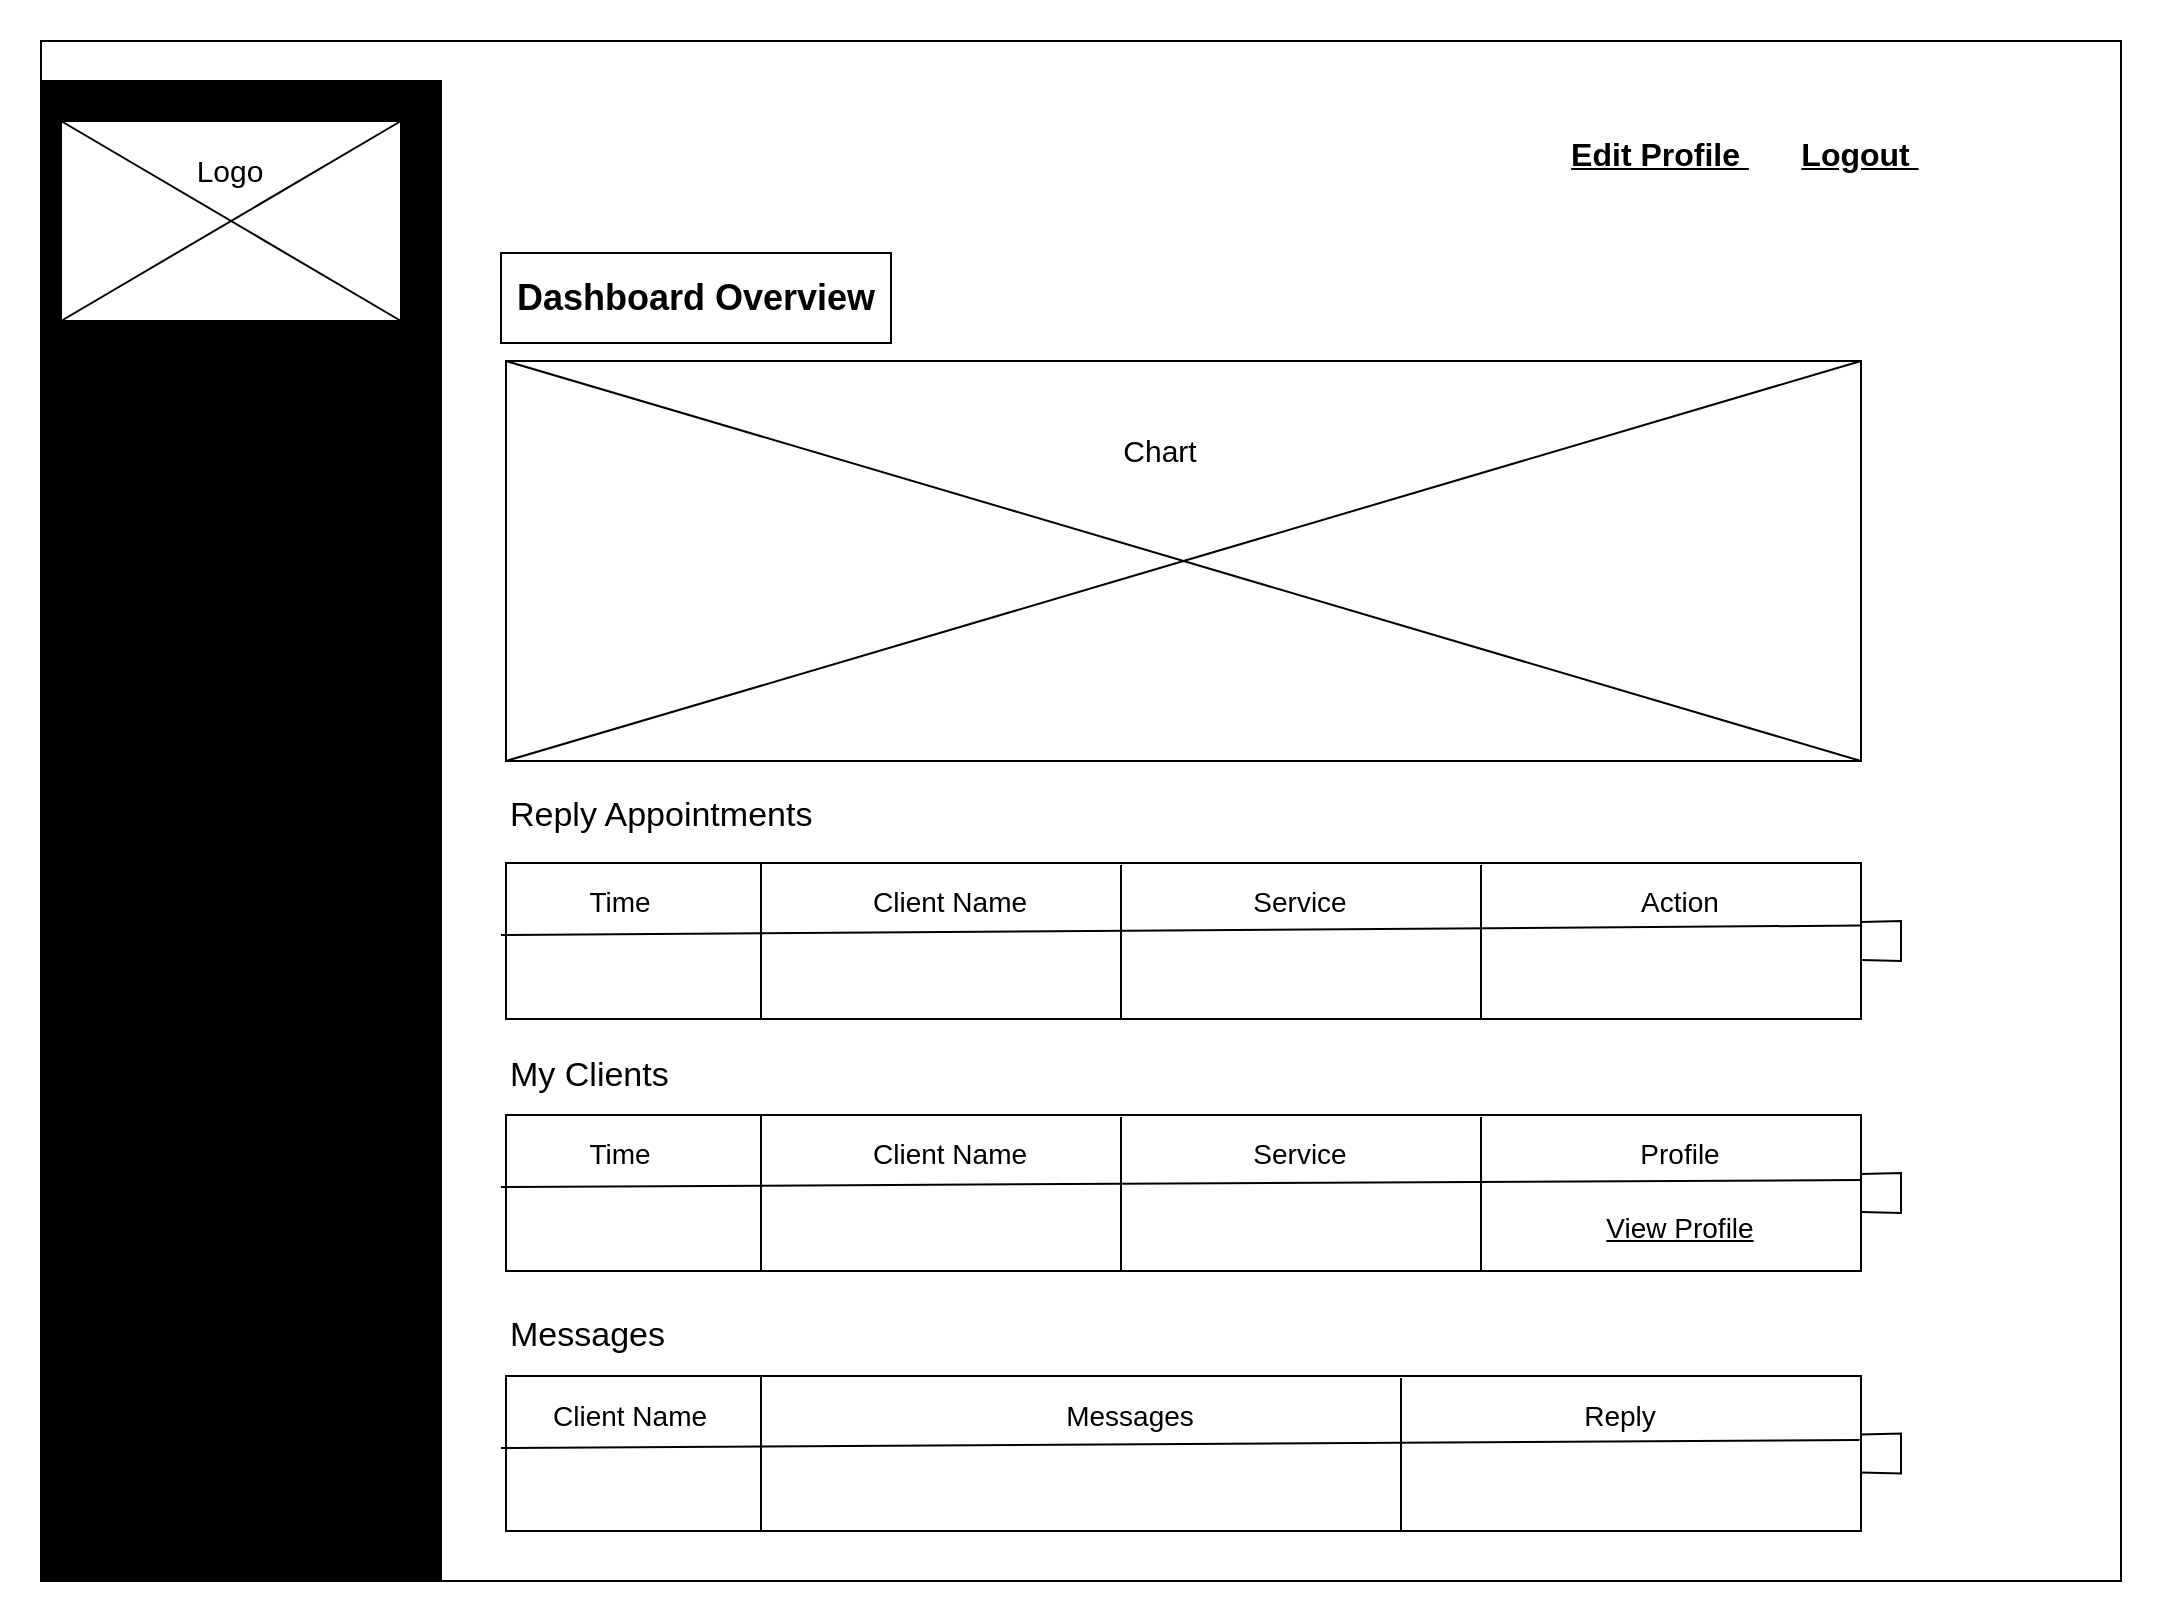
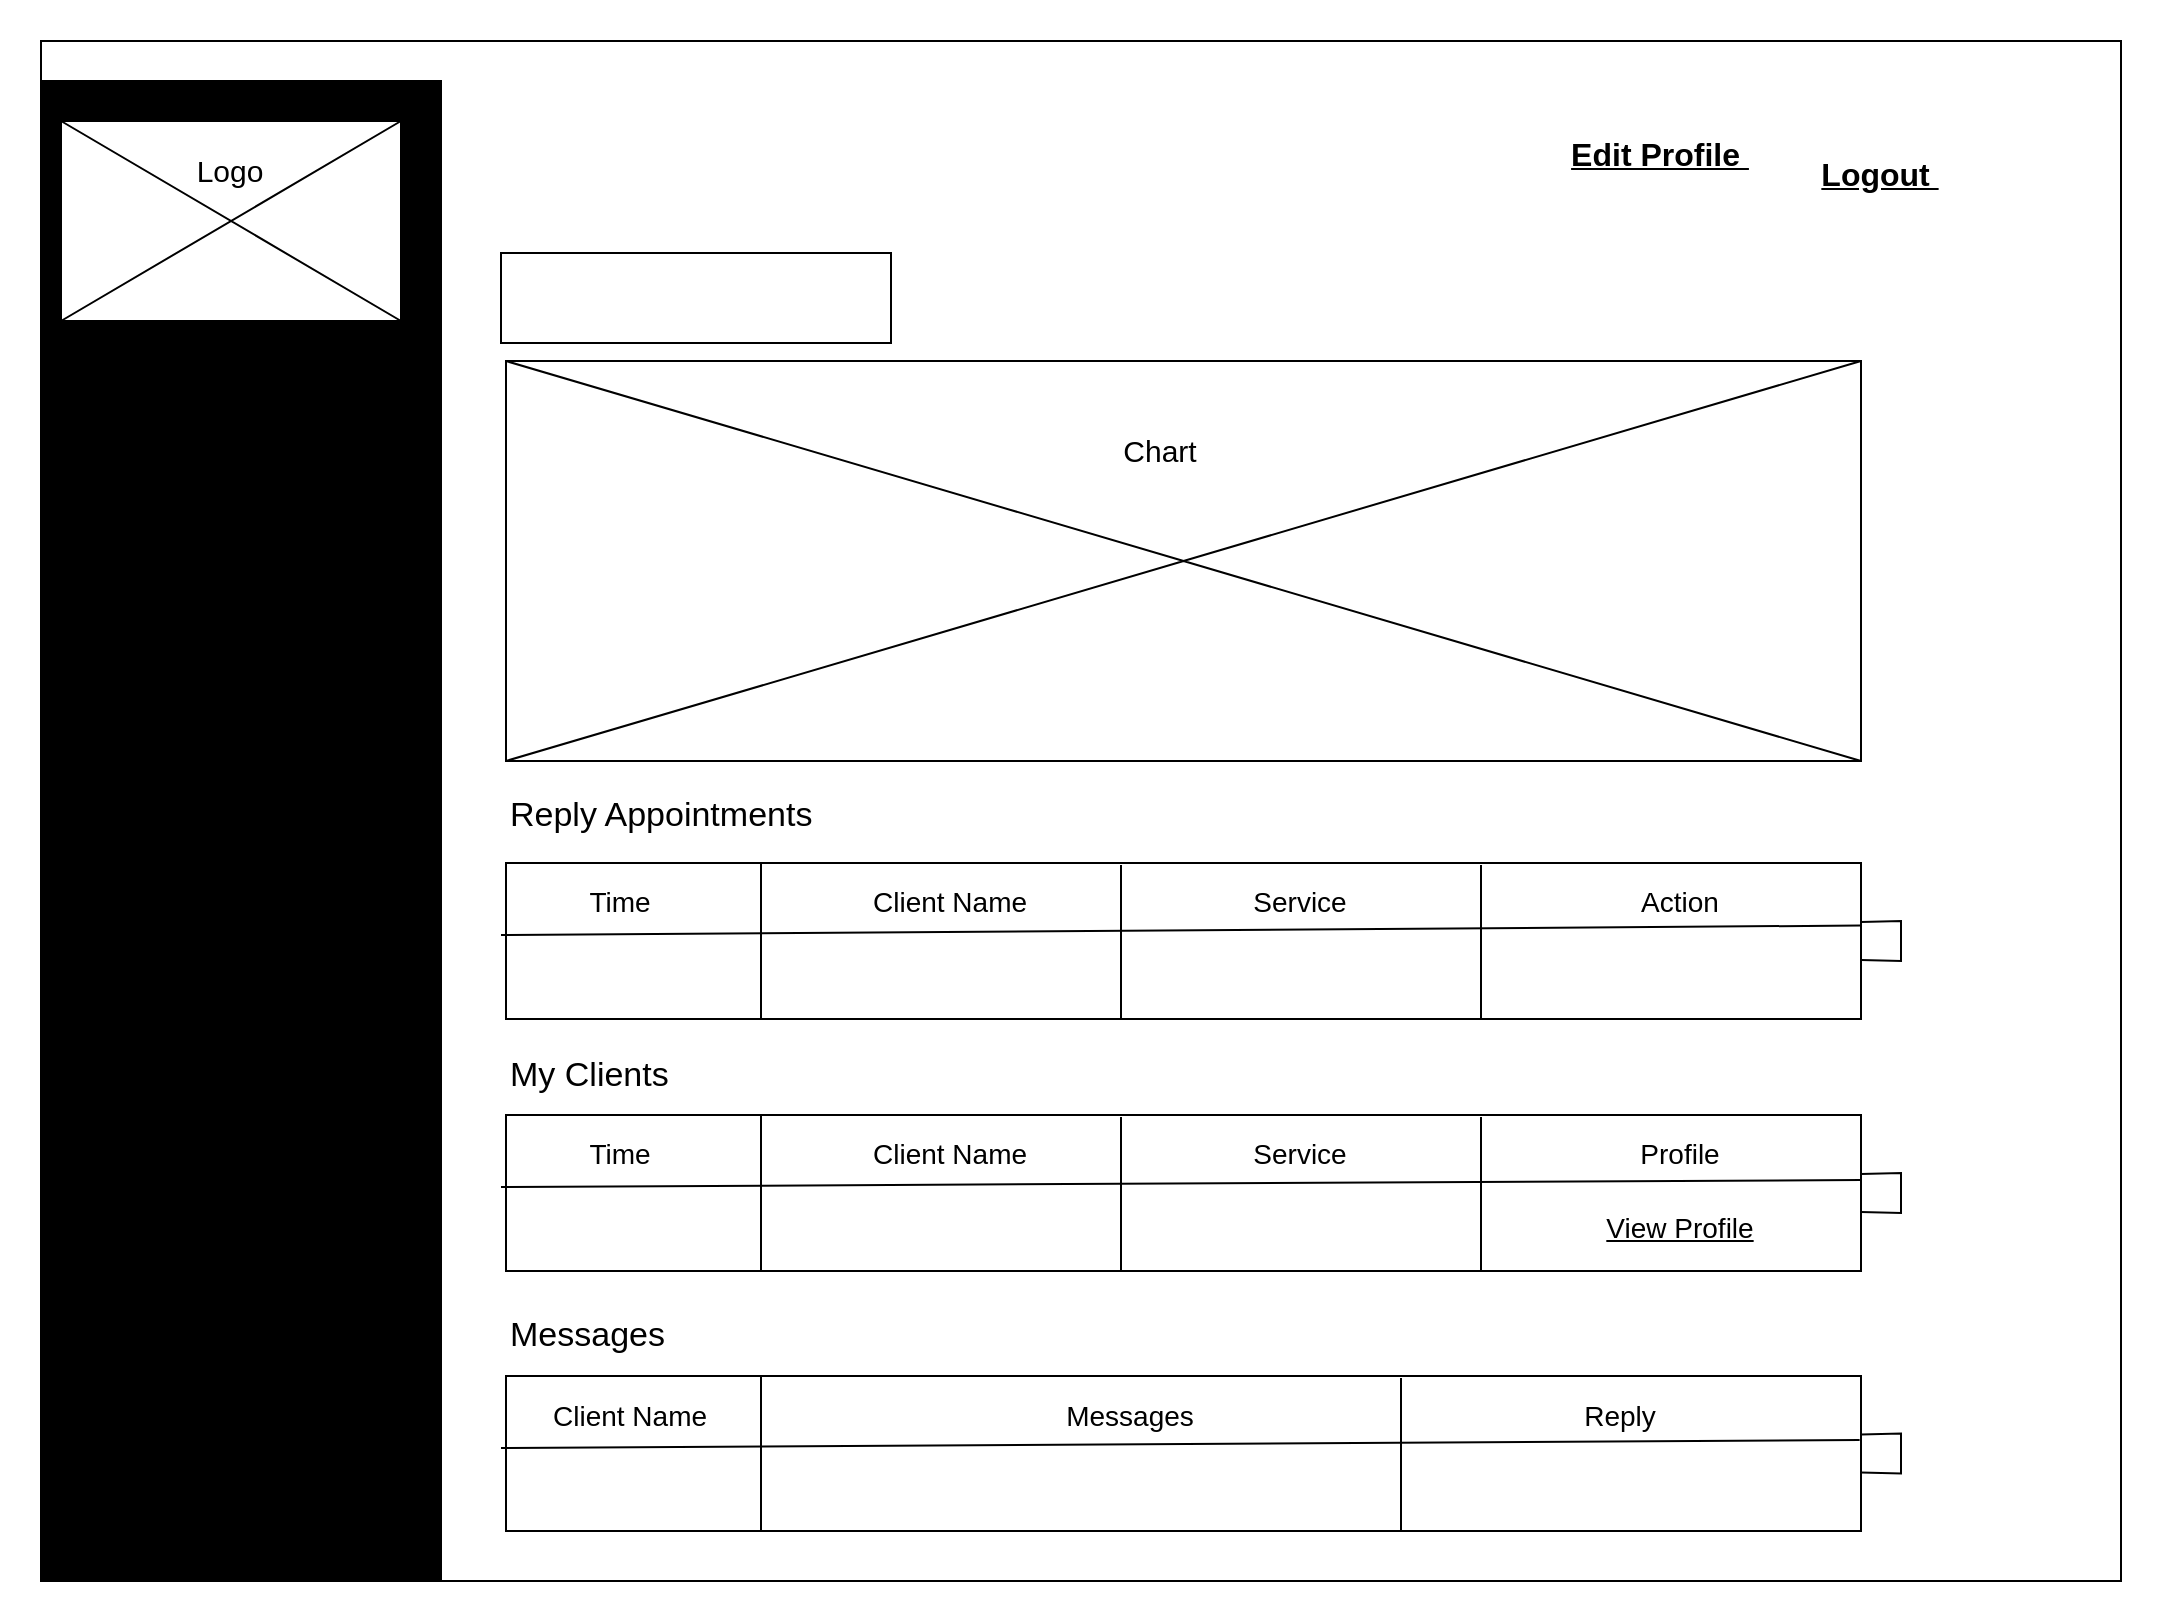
node "Logout": moved (1861, 155) -> (1881, 175)
node "Dashboard Overview": removed
